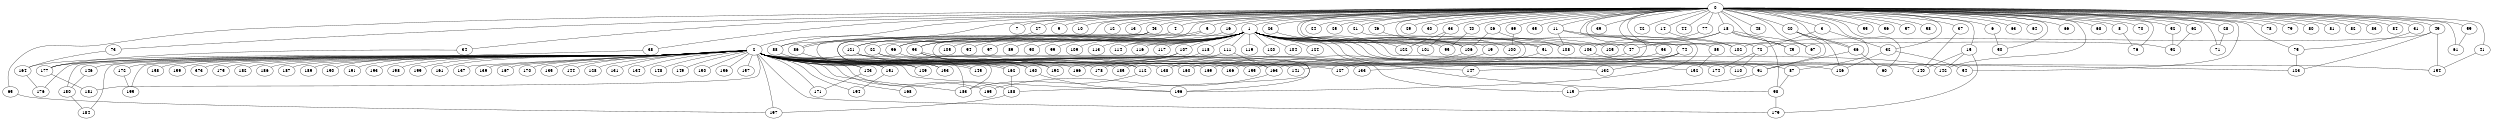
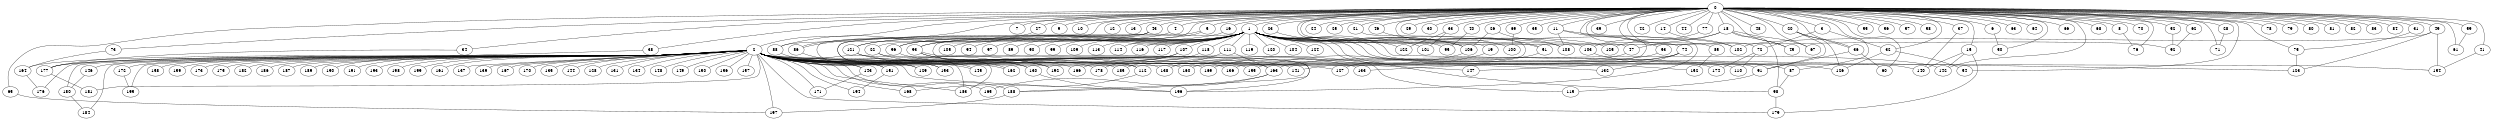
node "373": label "373" -> "173"
edge "162" -- "188": now "163" -- "188"
edge "112" -- "183": now "112" -- "168"
